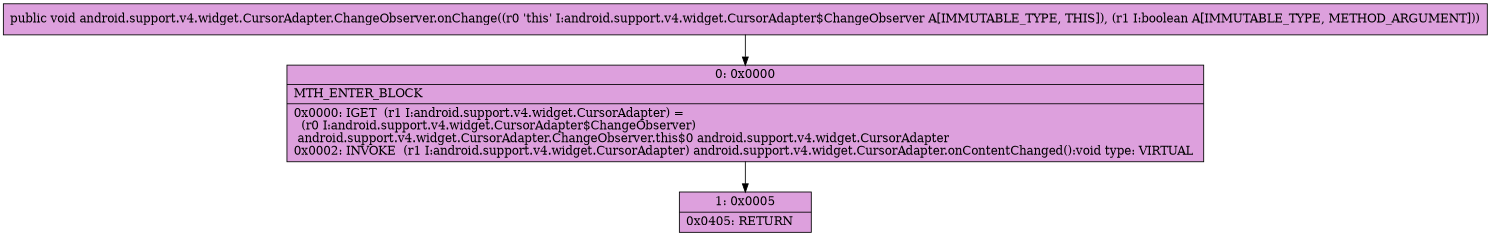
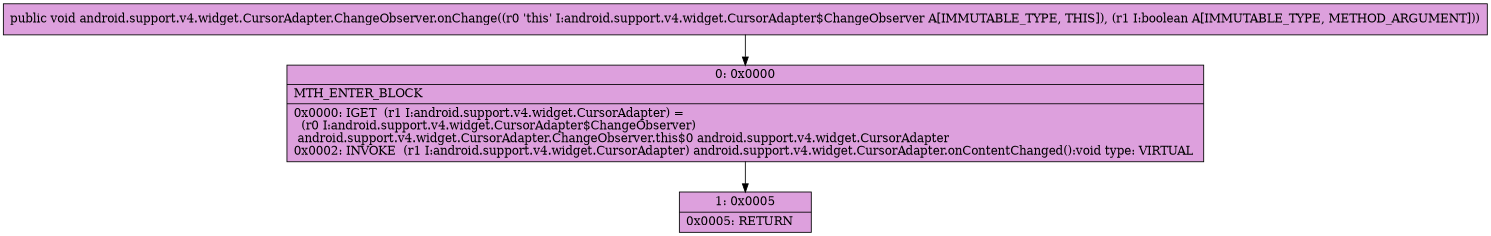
node "1: 0x0005": text "0x0405: RETURN" -> "0x0005: RETURN"
